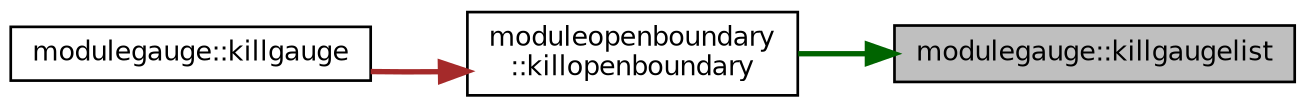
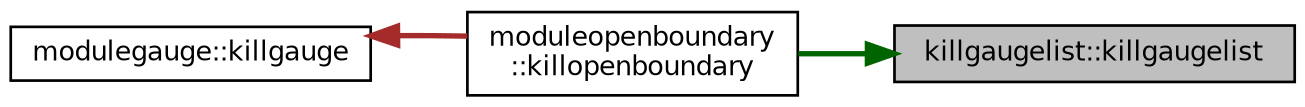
node "modulegauge::killgaugelist": label "modulegauge::killgaugelist" -> "killgaugelist::killgaugelist"
edge "modulegauge::killgauge" -> "moduleopenboundary ::killopenboundary": reversed
